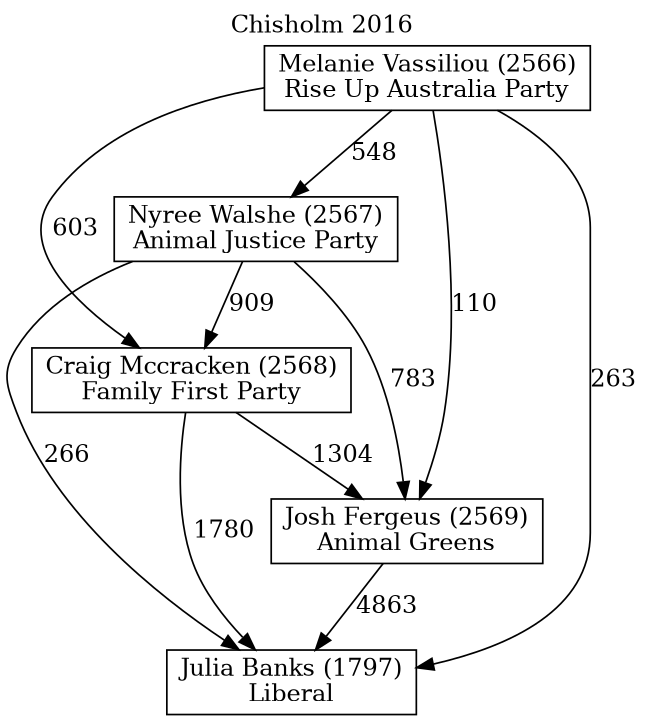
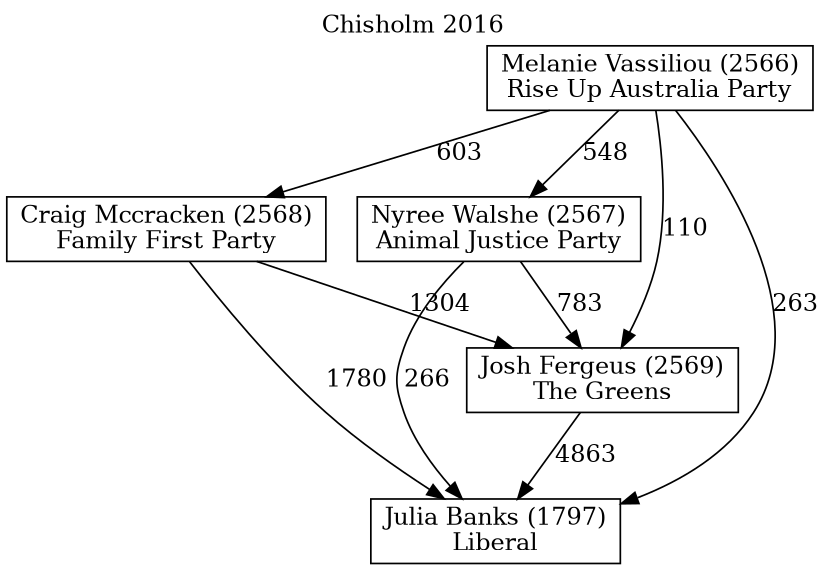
edge "Nyree Walshe (2567) Animal Justice Party" -> "Craig Mccracken (2568) Family First Party": removed, label "909"
node "Josh Fergeus (2569) Animal Greens": label "Josh Fergeus (2569) Animal Greens" -> "Josh Fergeus (2569) The Greens"
